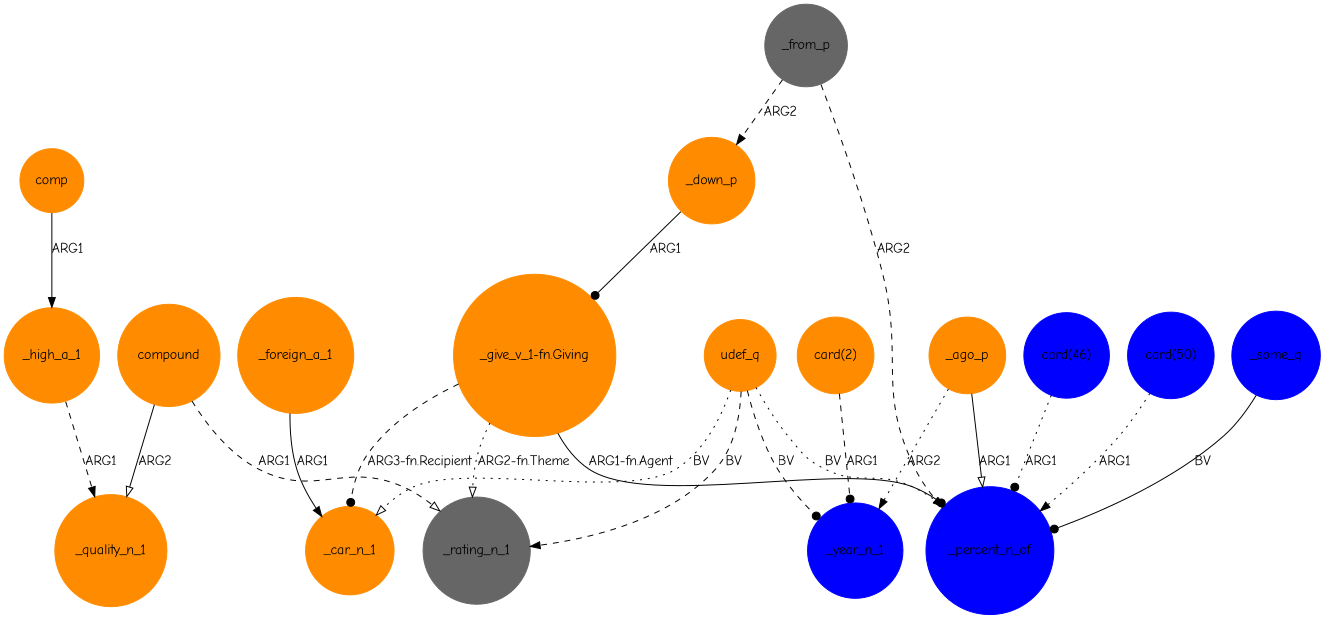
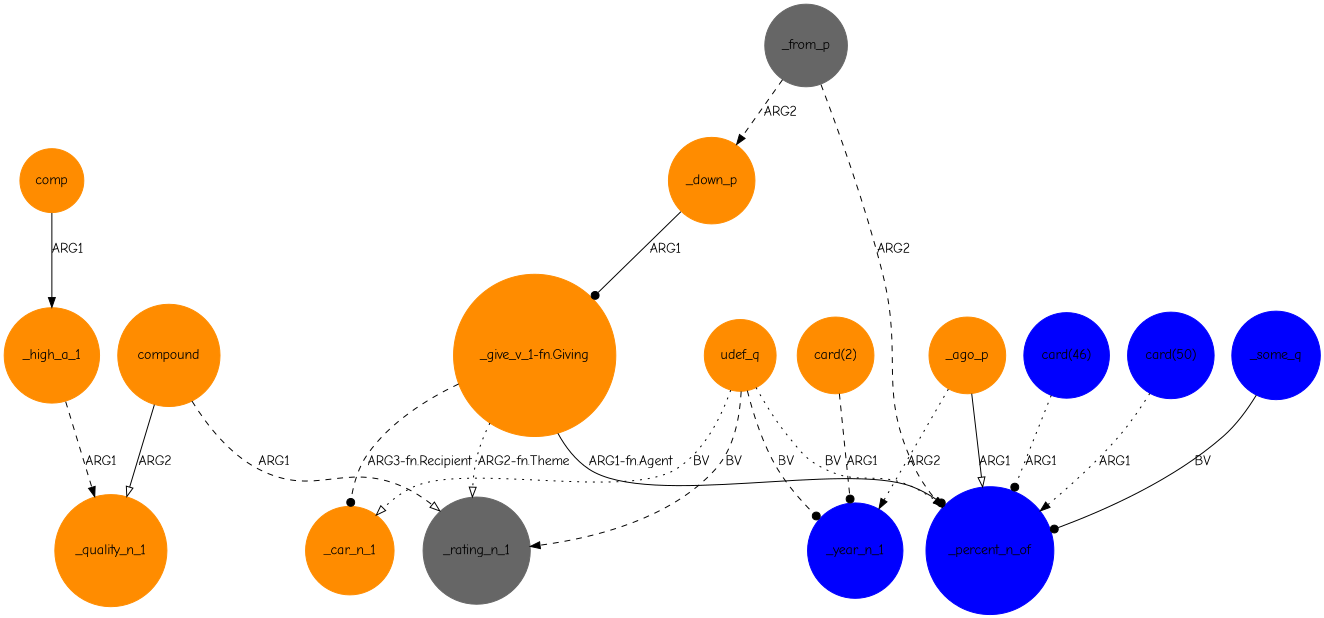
node "_foreign_a_1": removed
